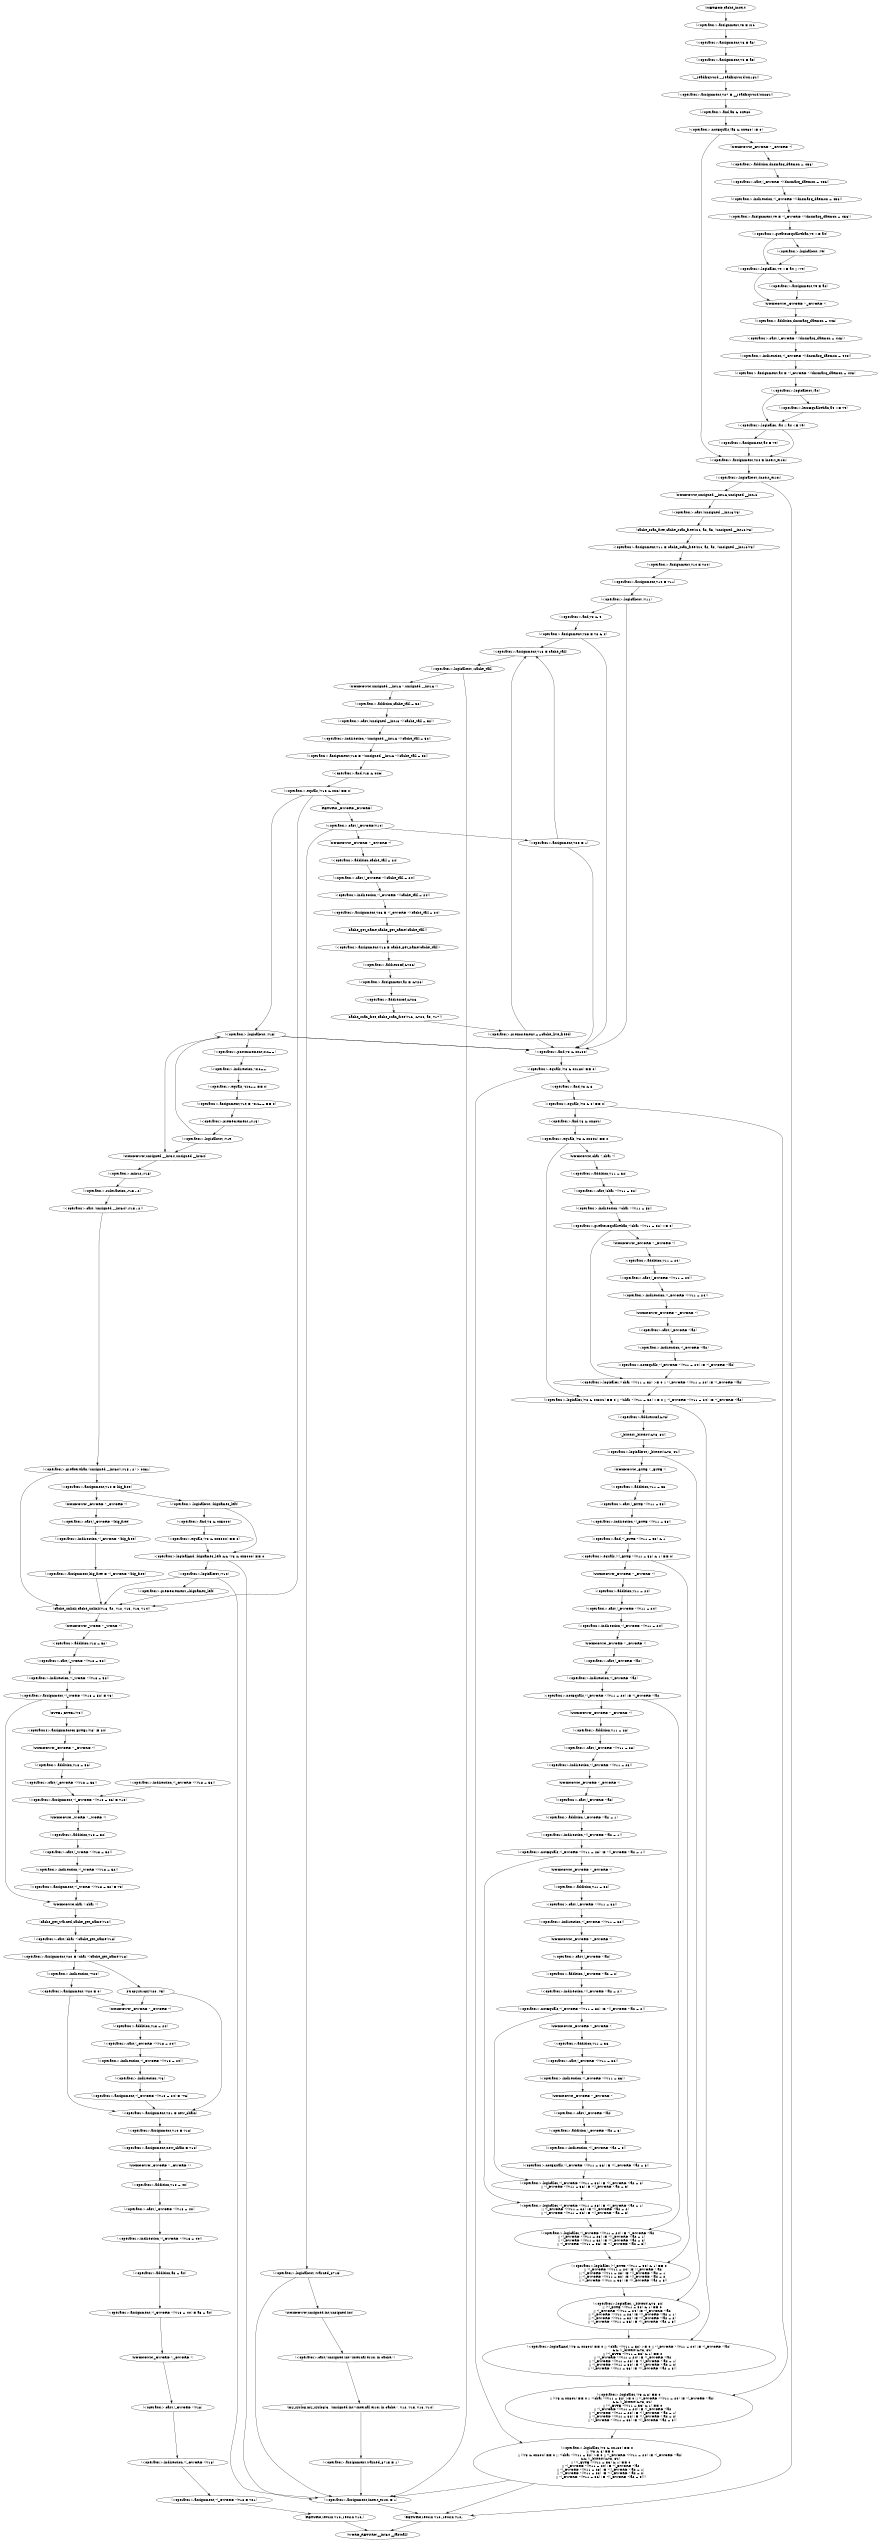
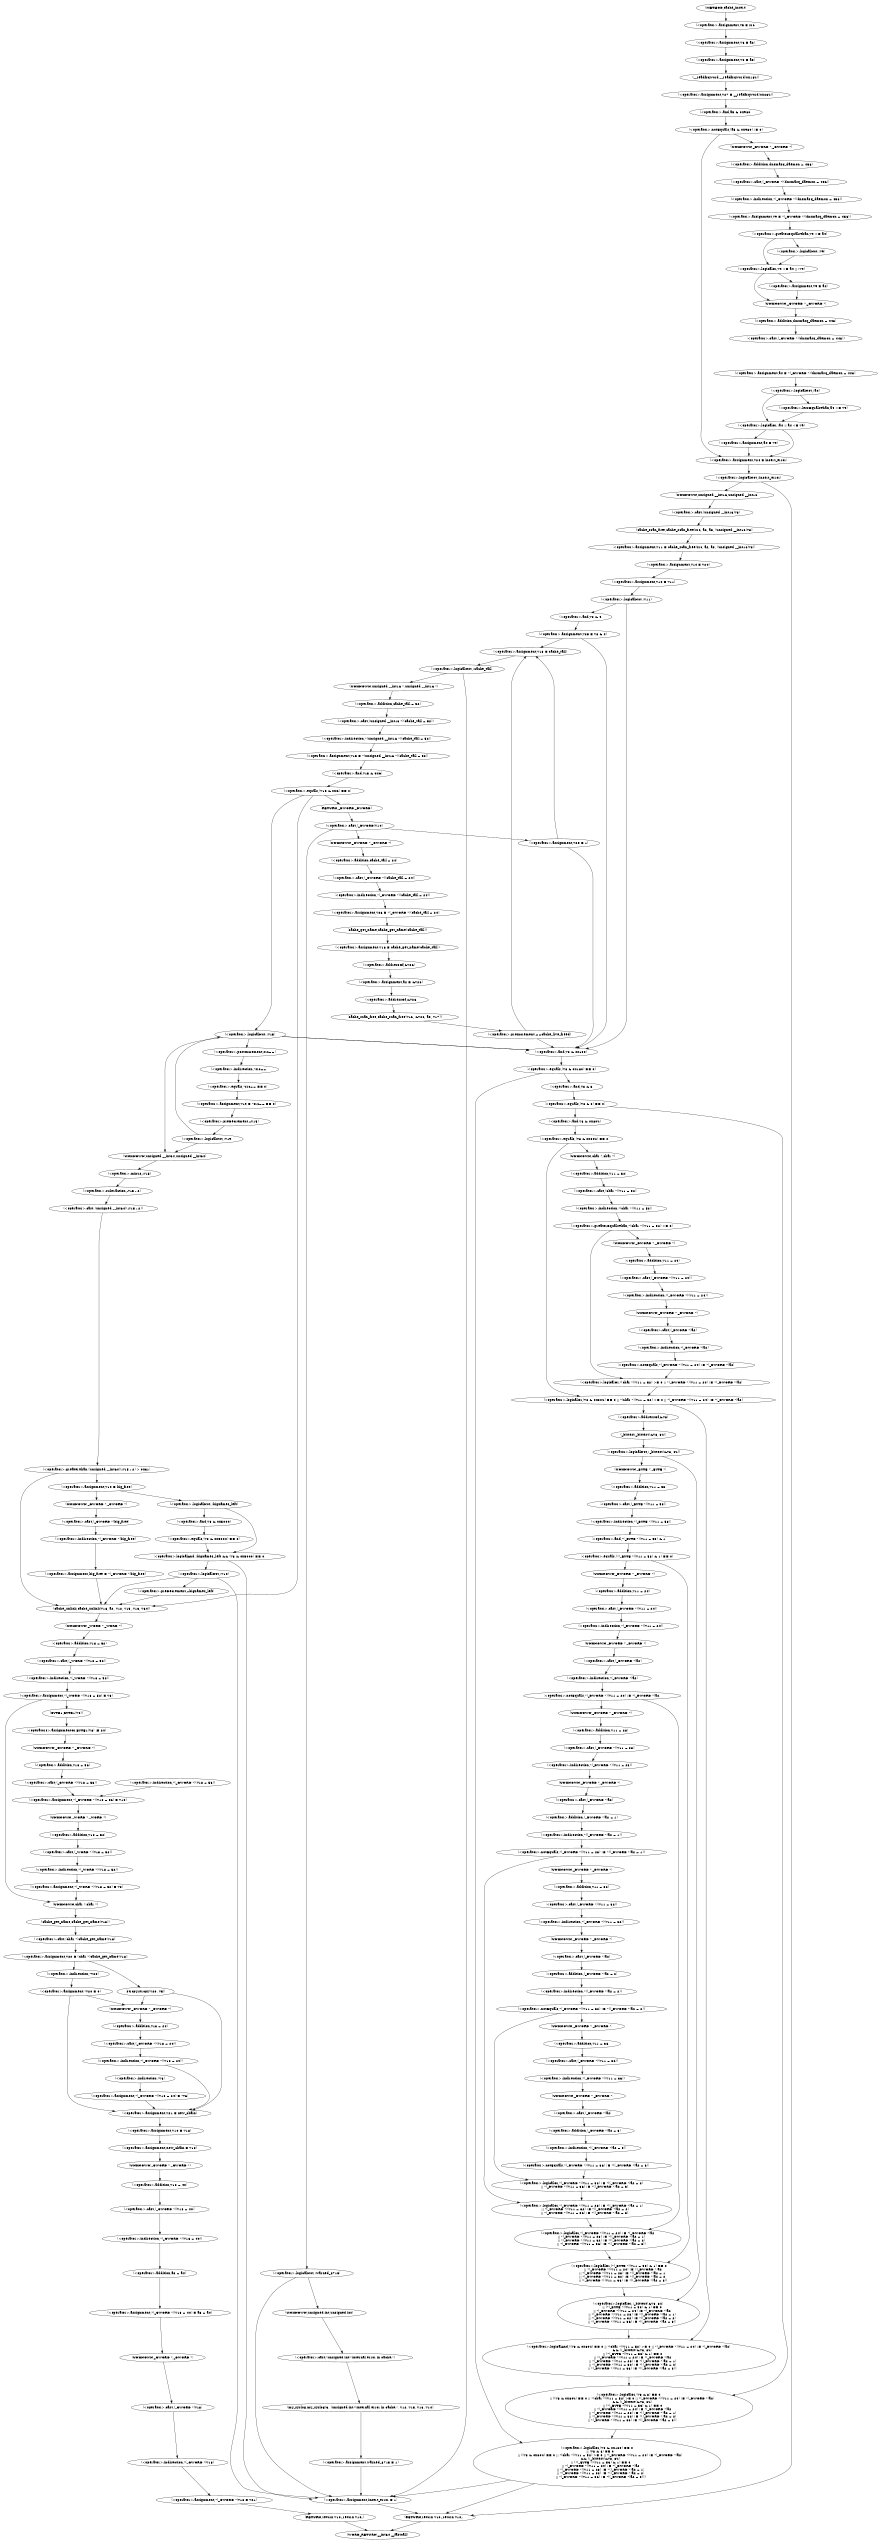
node "(<operator>.indirection,*(_QWORD *)(dnsmasq_daemon + 448))": removed
node "(cache_unlink,cache_unlink(v18, a2, v12, v15, v13, v14))": label "(cache_unlink,cache_unlink(v18, a2, v12, v15, v13, v14))" -> "(cache_unlink,cache_unlink(v18, a2, v12, v15, v13, v64))"
node "(cache_get_warned,cache_get_name(v18))": label "(cache_get_warned,cache_get_name(v18))" -> "(cache_get_name,cache_get_name(v18))"
edge "(<operator>.indirection,*(_OWORD *)(v18 + 24))" -> "(<operator>.indirection,*v6)": now "(<operator>.indirection,*(_OWORD *)(v18 + 24))" -> "(<operator>.assignment,v21 = new_chain)"
